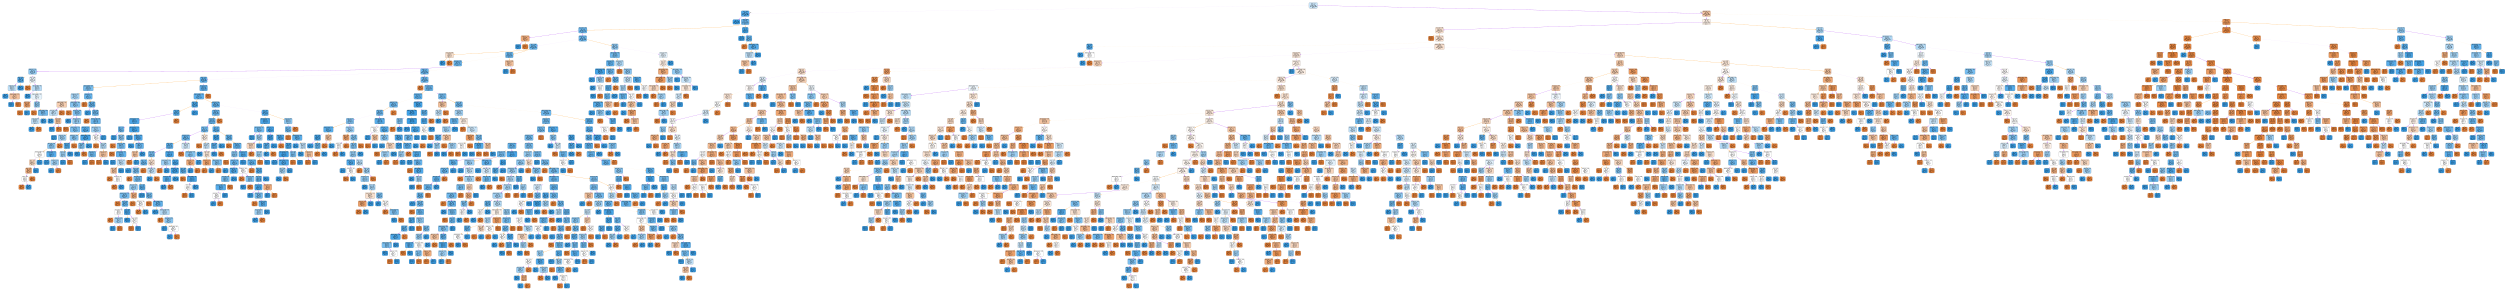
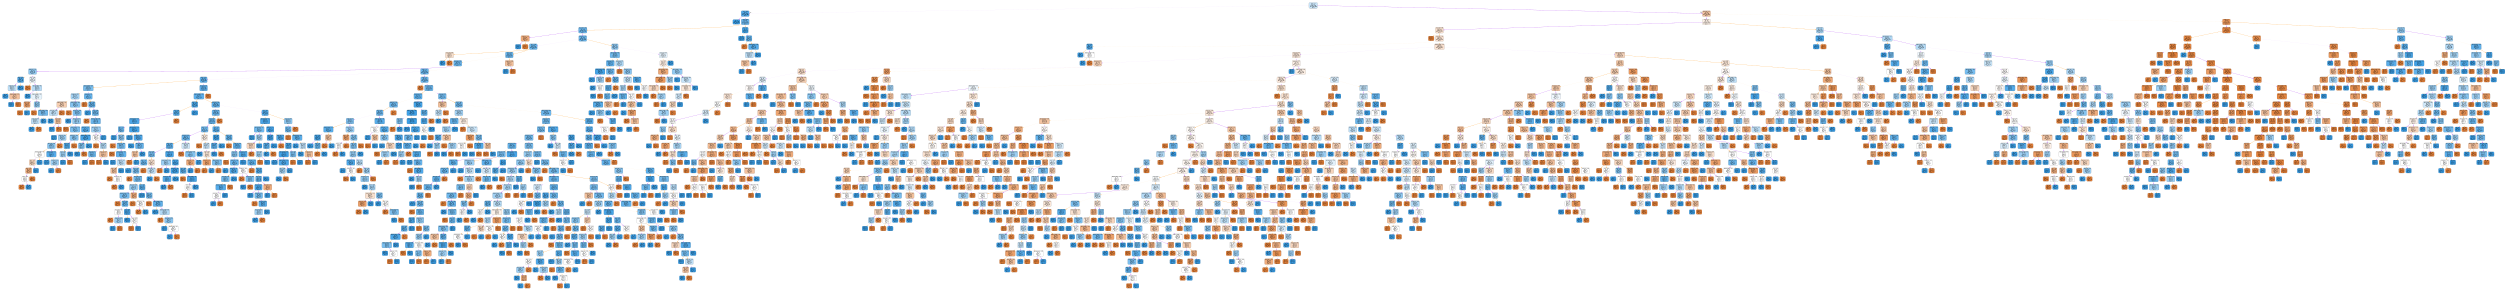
node "gini = 0.0 samples = 86 value = [86, 0] class = v": fillcolor #74baed -> #e58139
